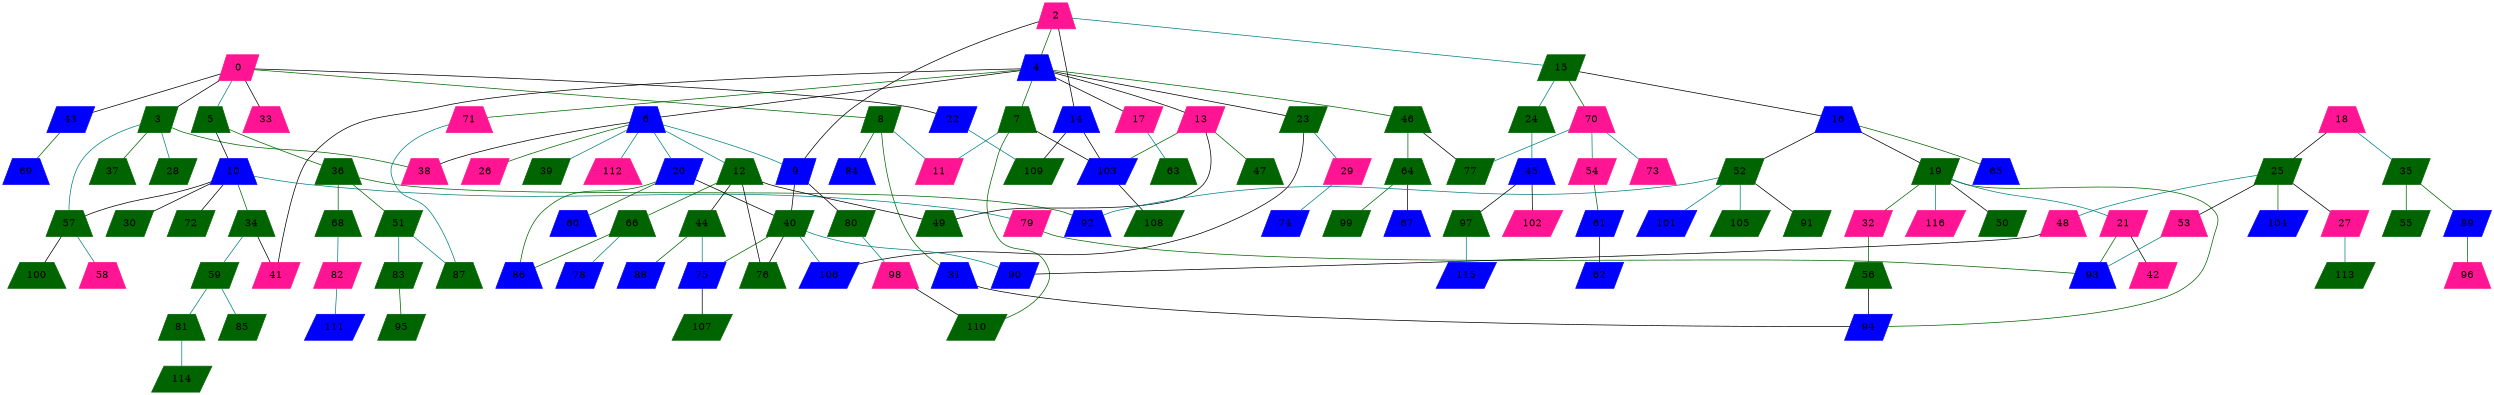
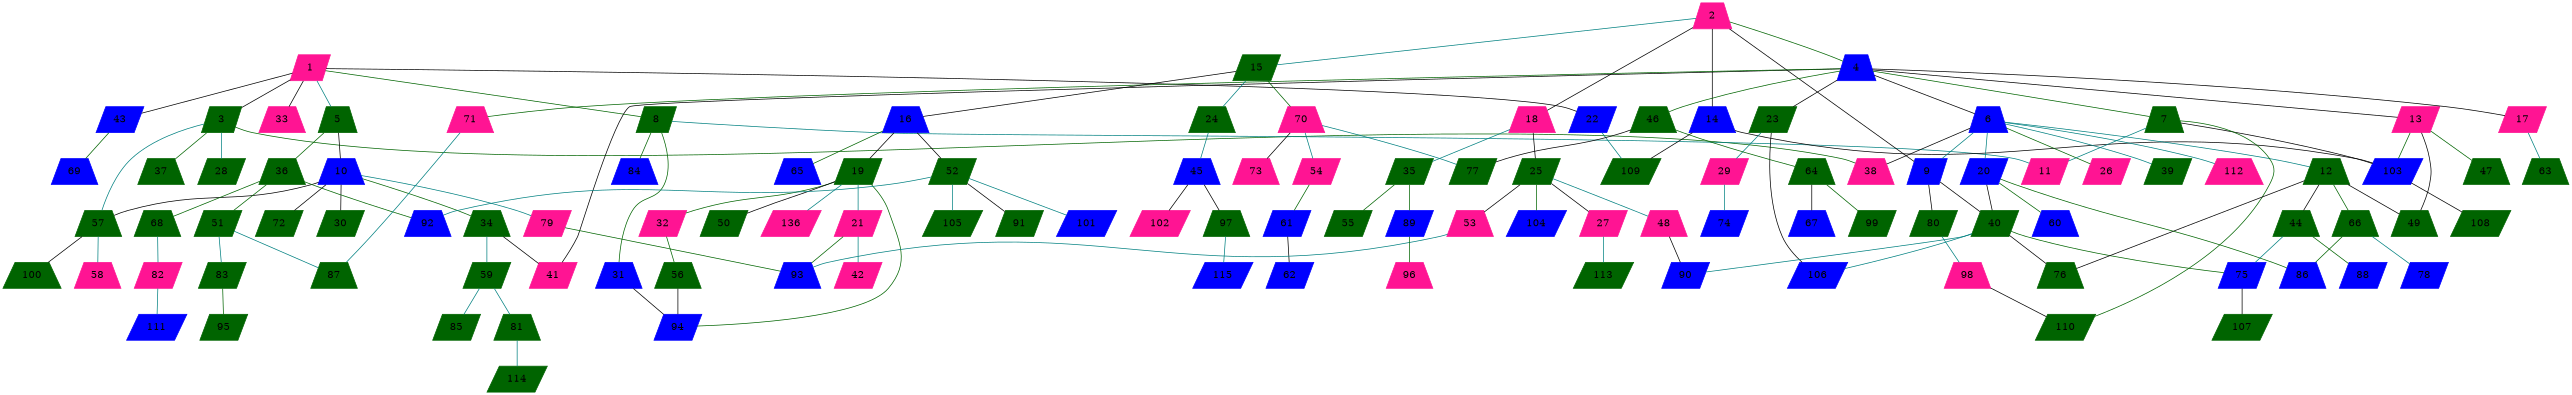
node "0": label "0" -> "1"
edge "2" -- "18": added
edge "70" -- "73": color teal -> black
node "116": label "116" -> "136"
edge "21" -- "42": color black -> teal
